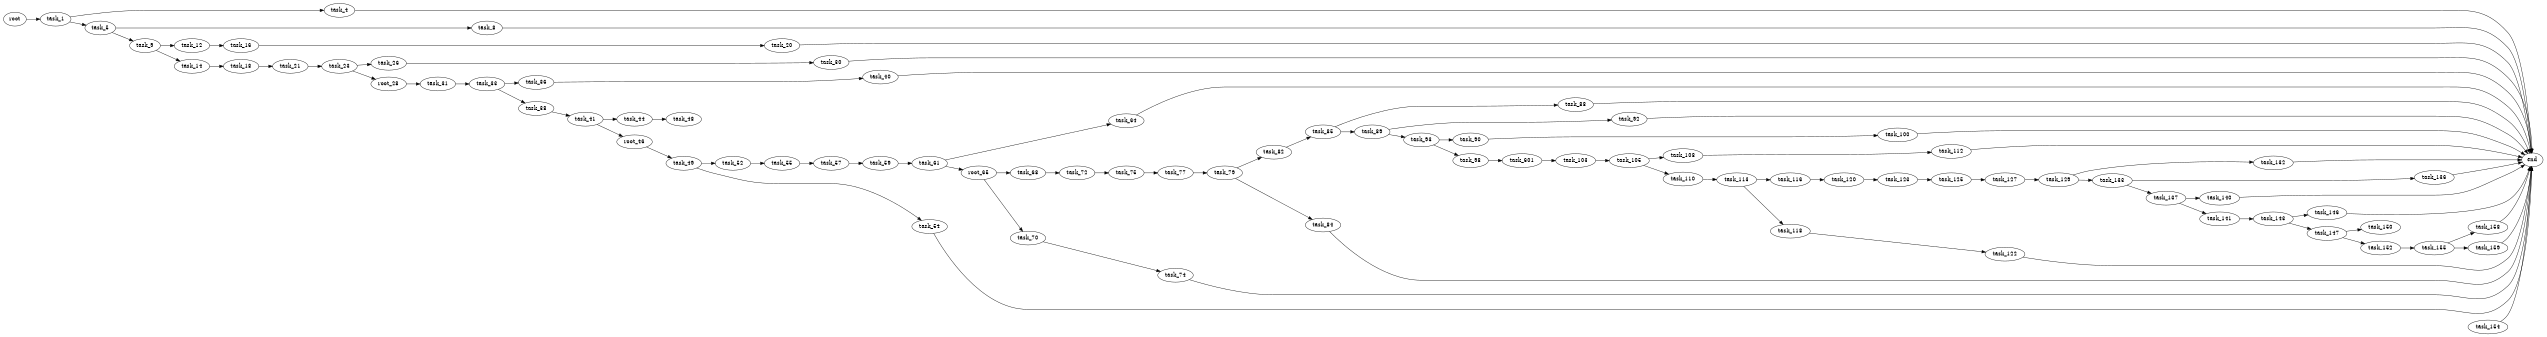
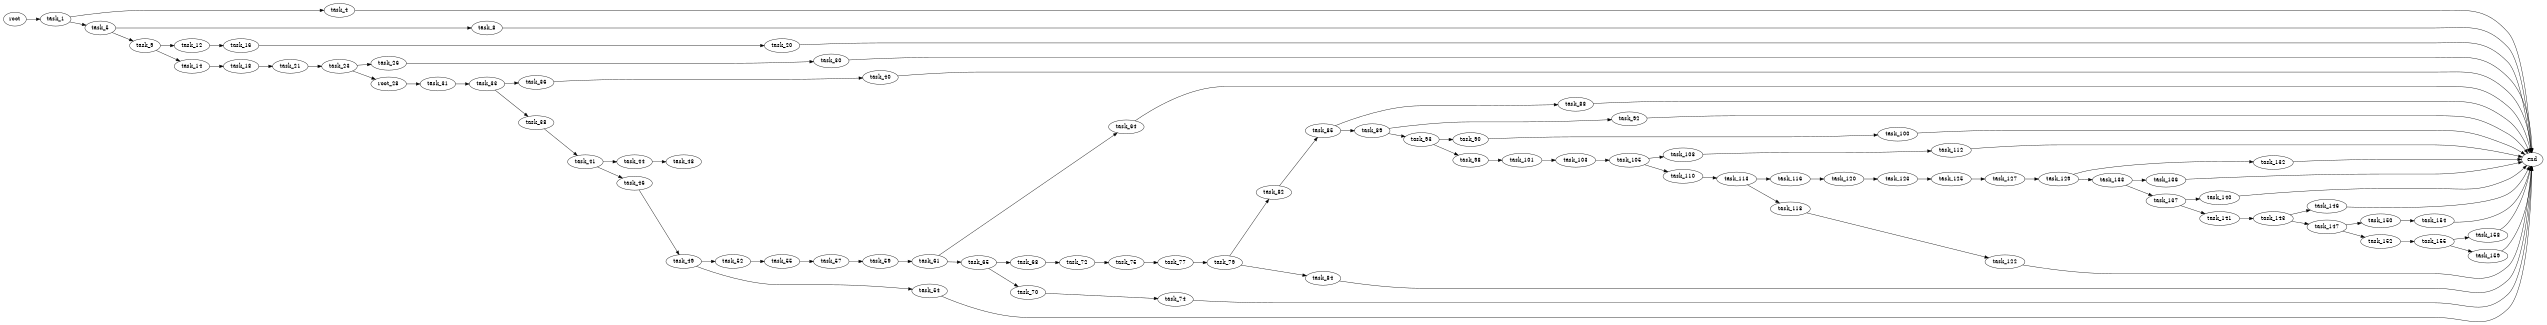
node "root_46": label "root_46" -> "task_46"
node "task_601": label "task_601" -> "task_101"
node "root_65": label "root_65" -> "task_65"
edge "task_150" -> "task_154": added
